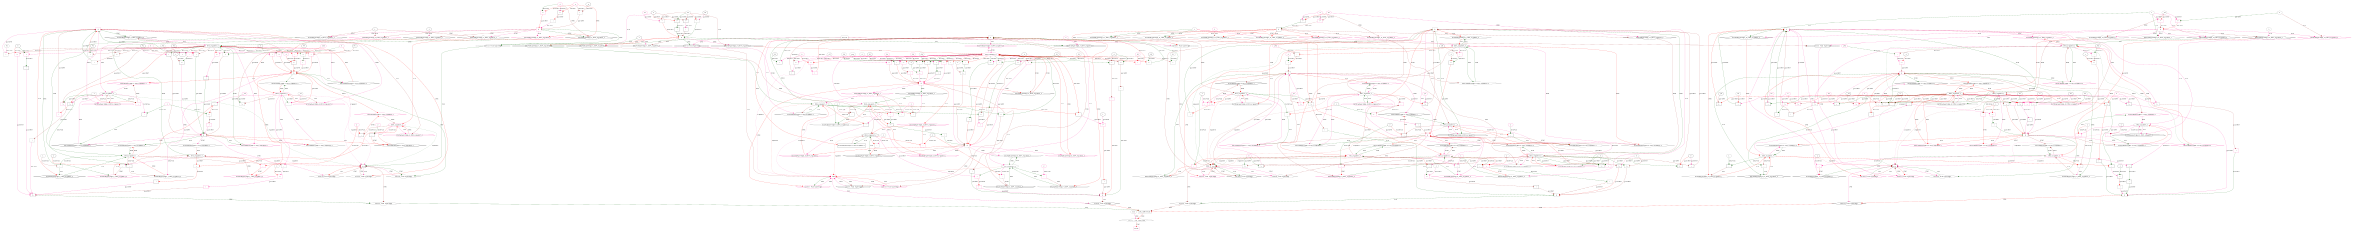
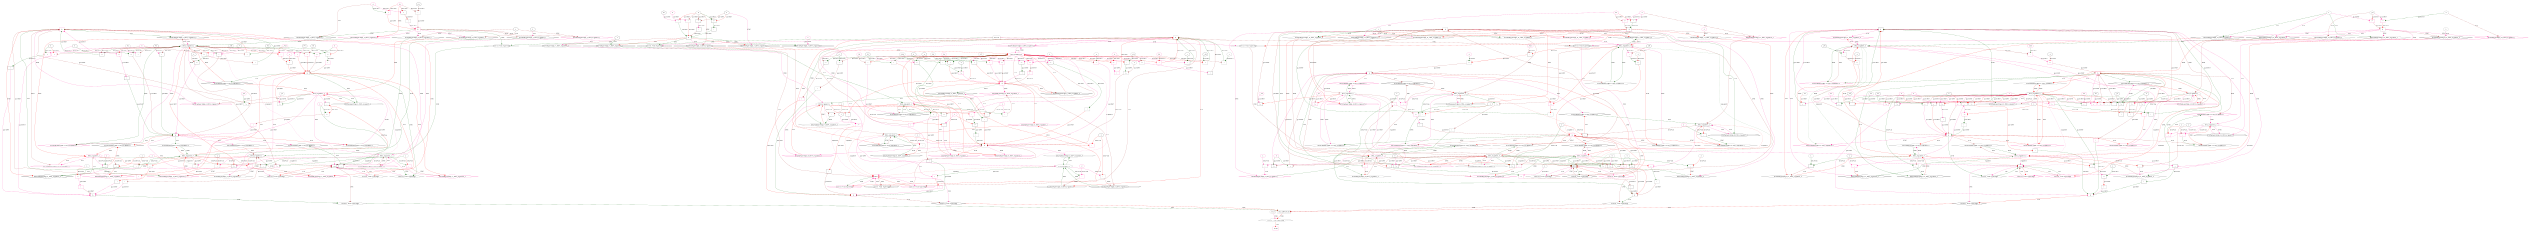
edge "DataFowHyperEdge_0_INV3_argument_3" -> "INV3_argument_3": now "DataFowHyperEdge_1_INV3_argument_0" -> "INV3_argument_3"
node "DataFowHyperEdge_4_INV4_argument_2": shape box -> diamond
